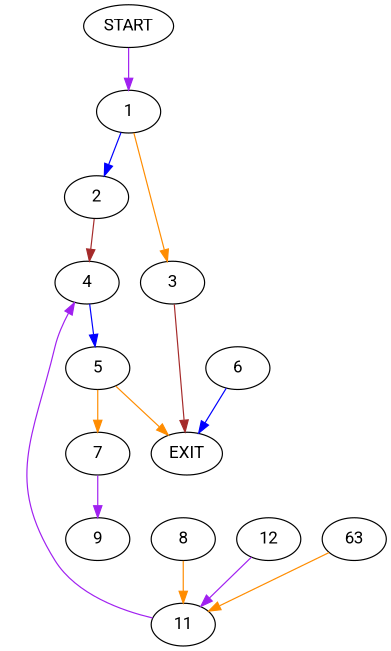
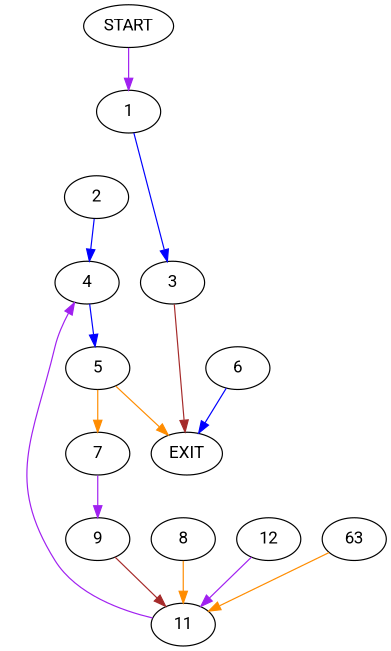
edge "1" -> "2": removed
edge "1" -> "3": color darkorange -> blue
edge "2" -> "4": color brown -> blue
edge "9" -> "11": added
